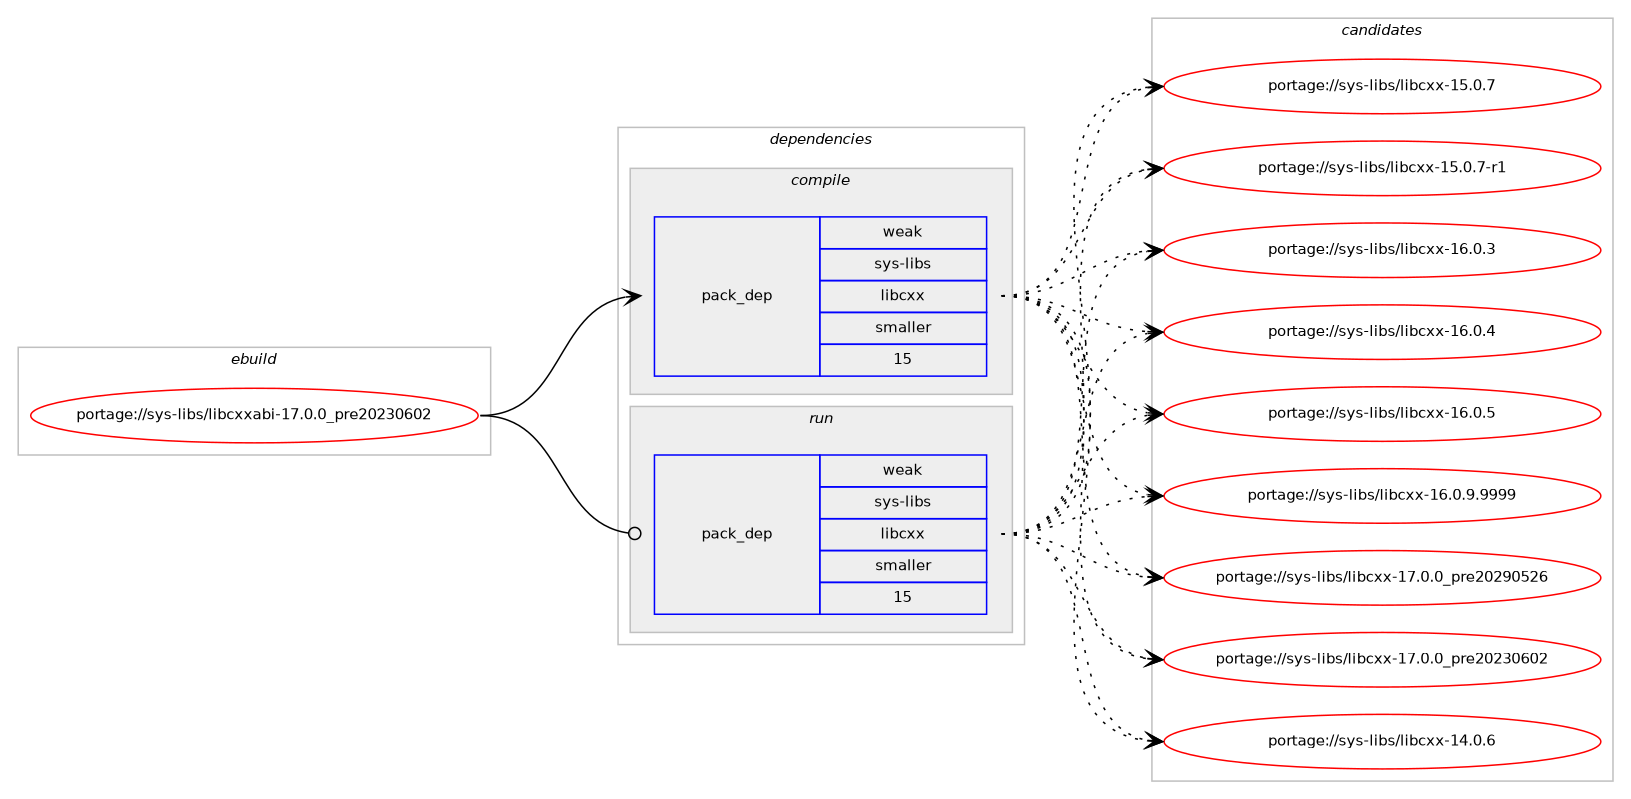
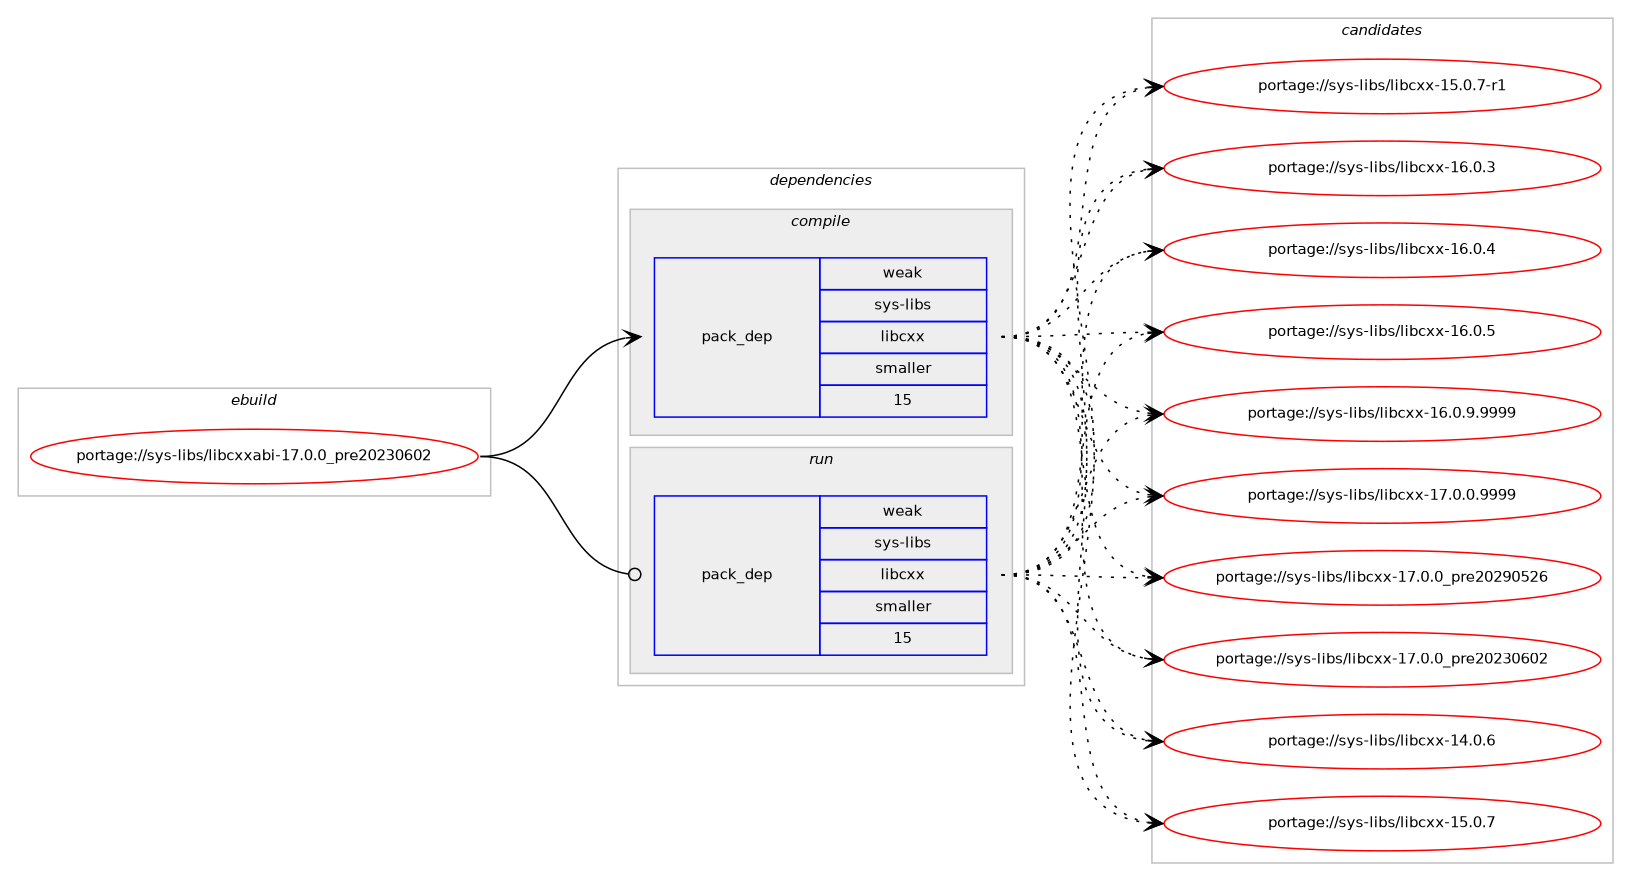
node "portage://sys-libs/libcxx-17.0.0.9999": added
